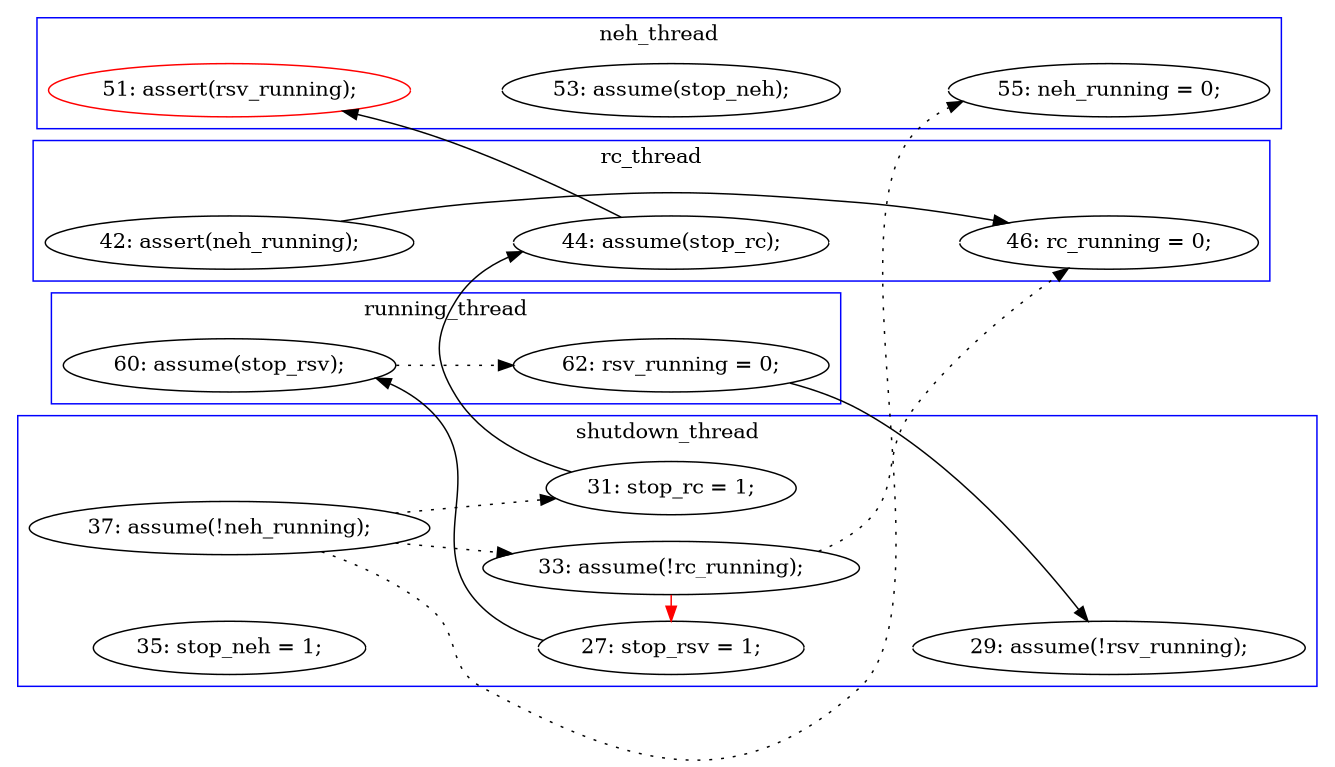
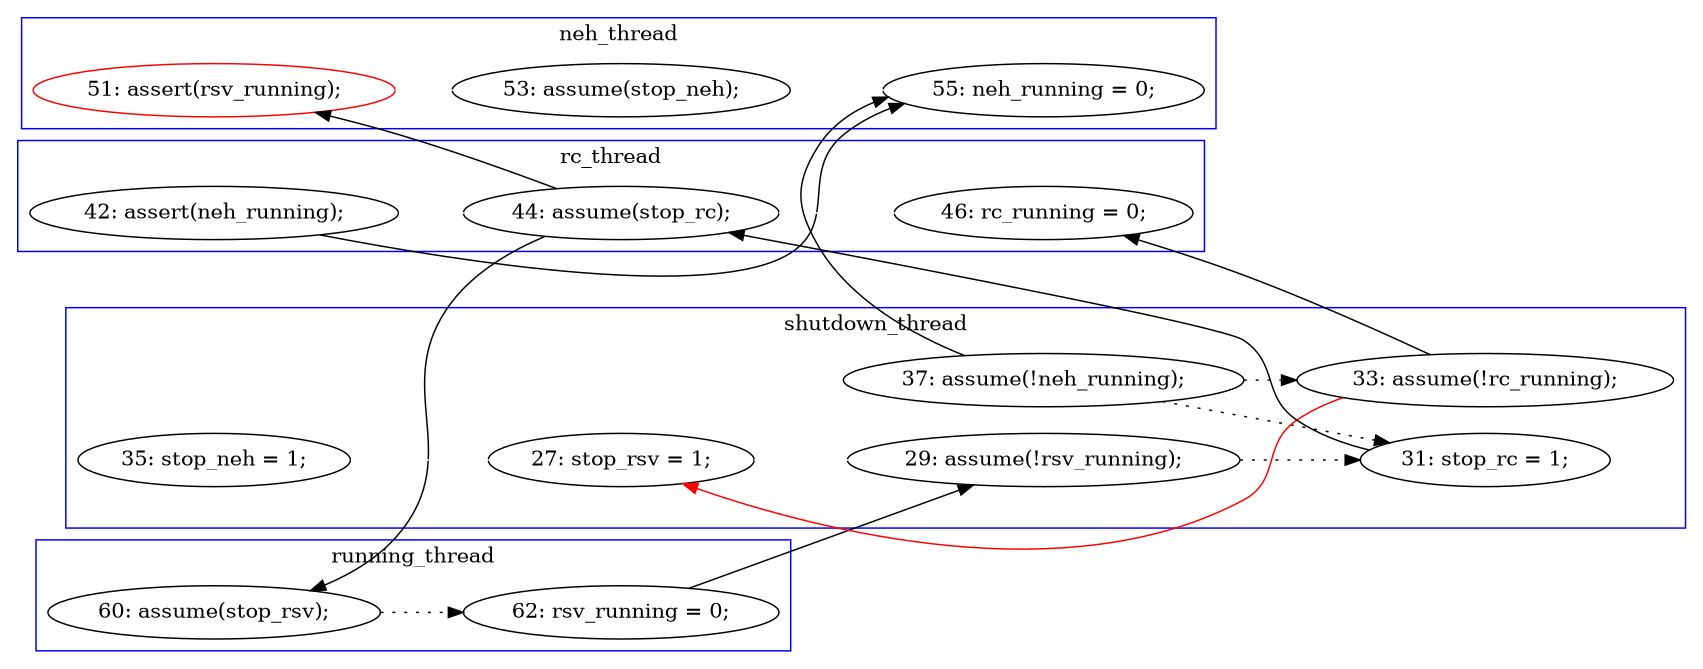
edge "42: assert(neh_running);" -> "46: rc_running = 0;": now "42: assert(neh_running);" -> "55: neh_running = 0;"
edge "33: assume(!rc_running);" -> "46: rc_running = 0;": style dotted -> solid
edge "29: assume(!rsv_running);" -> "31: stop_rc = 1;": added
edge "27: stop_rsv = 1;" -> "60: assume(stop_rsv);": now "44: assume(stop_rc);" -> "60: assume(stop_rsv);"
edge "37: assume(!neh_running);" -> "55: neh_running = 0;": style dotted -> solid
